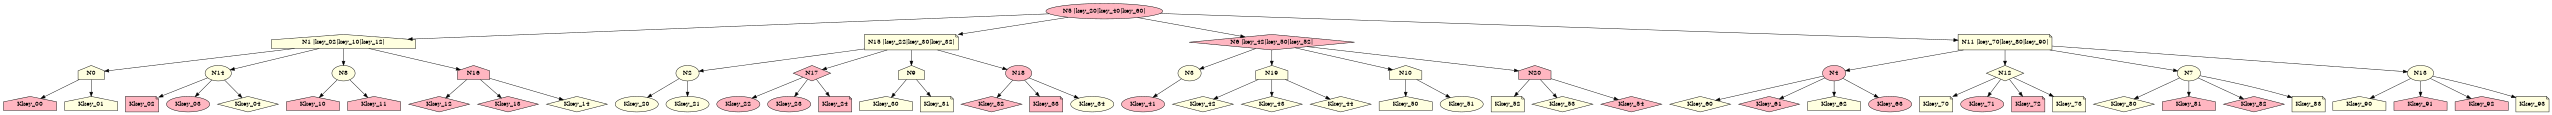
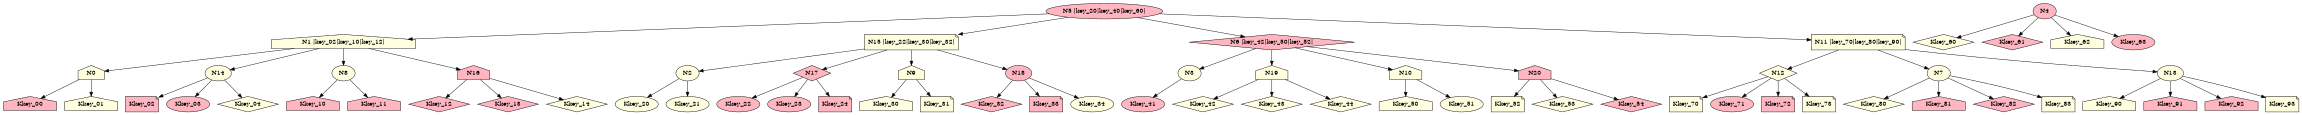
edge "N11 |key_70|key_80|key_90|" -> "N4": removed
